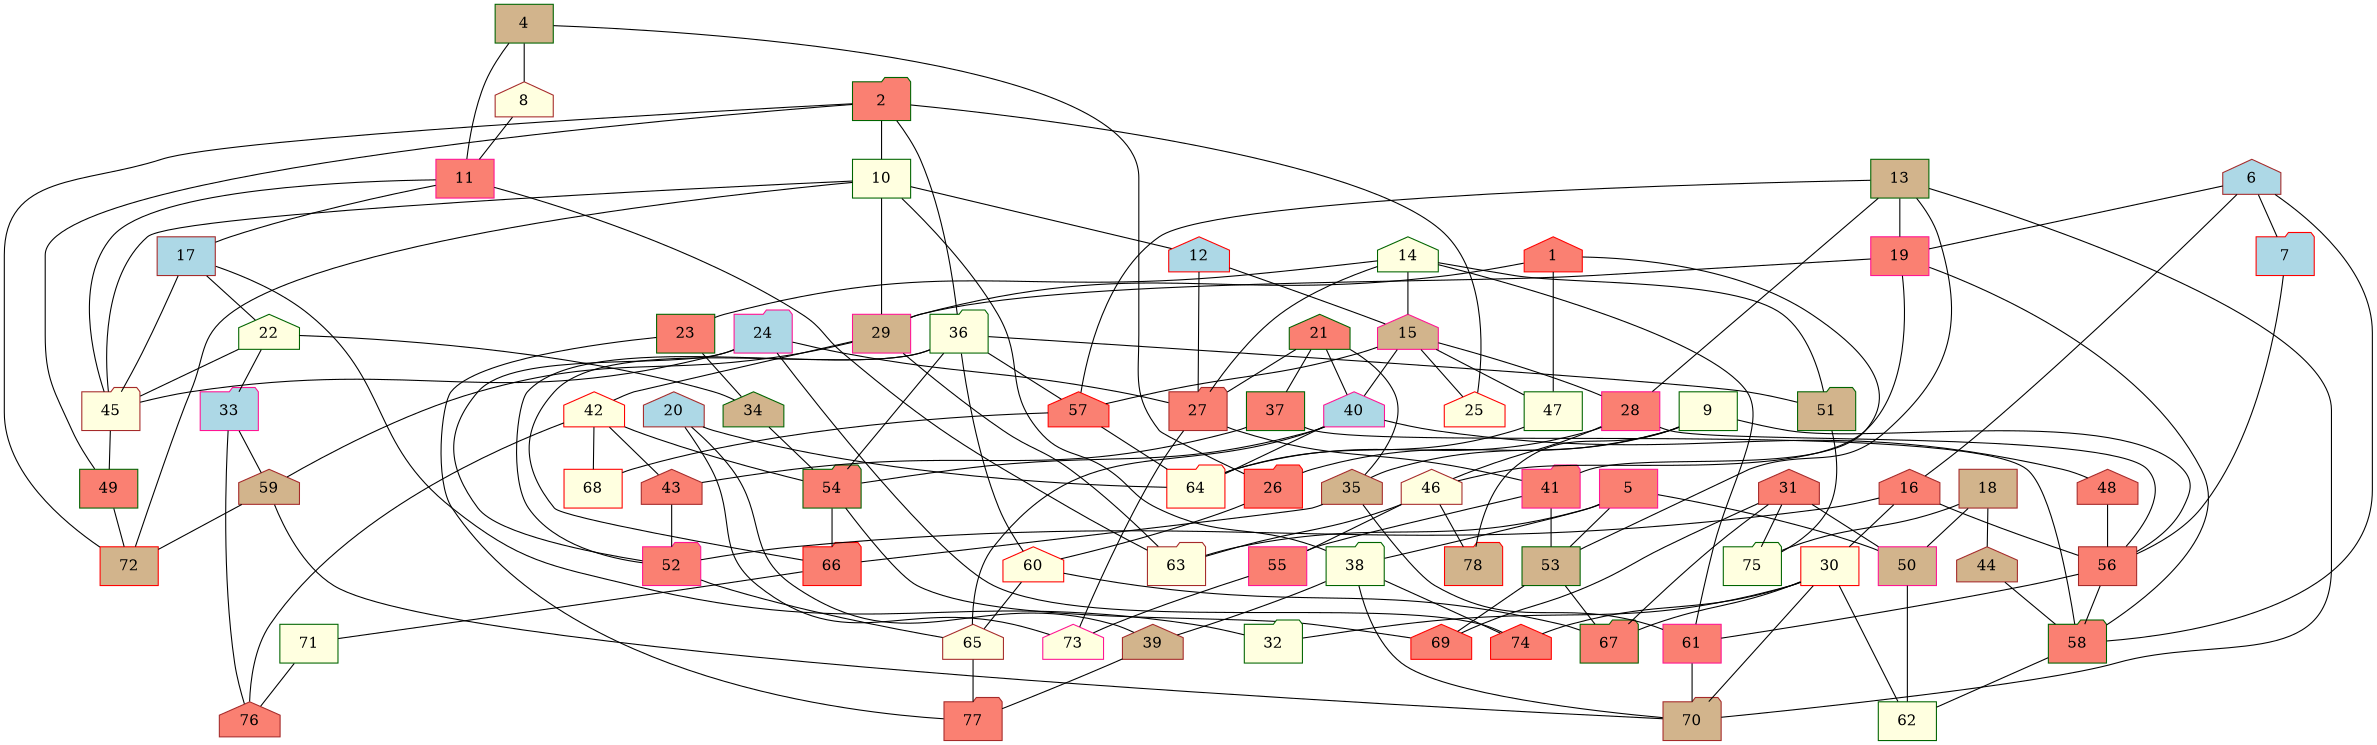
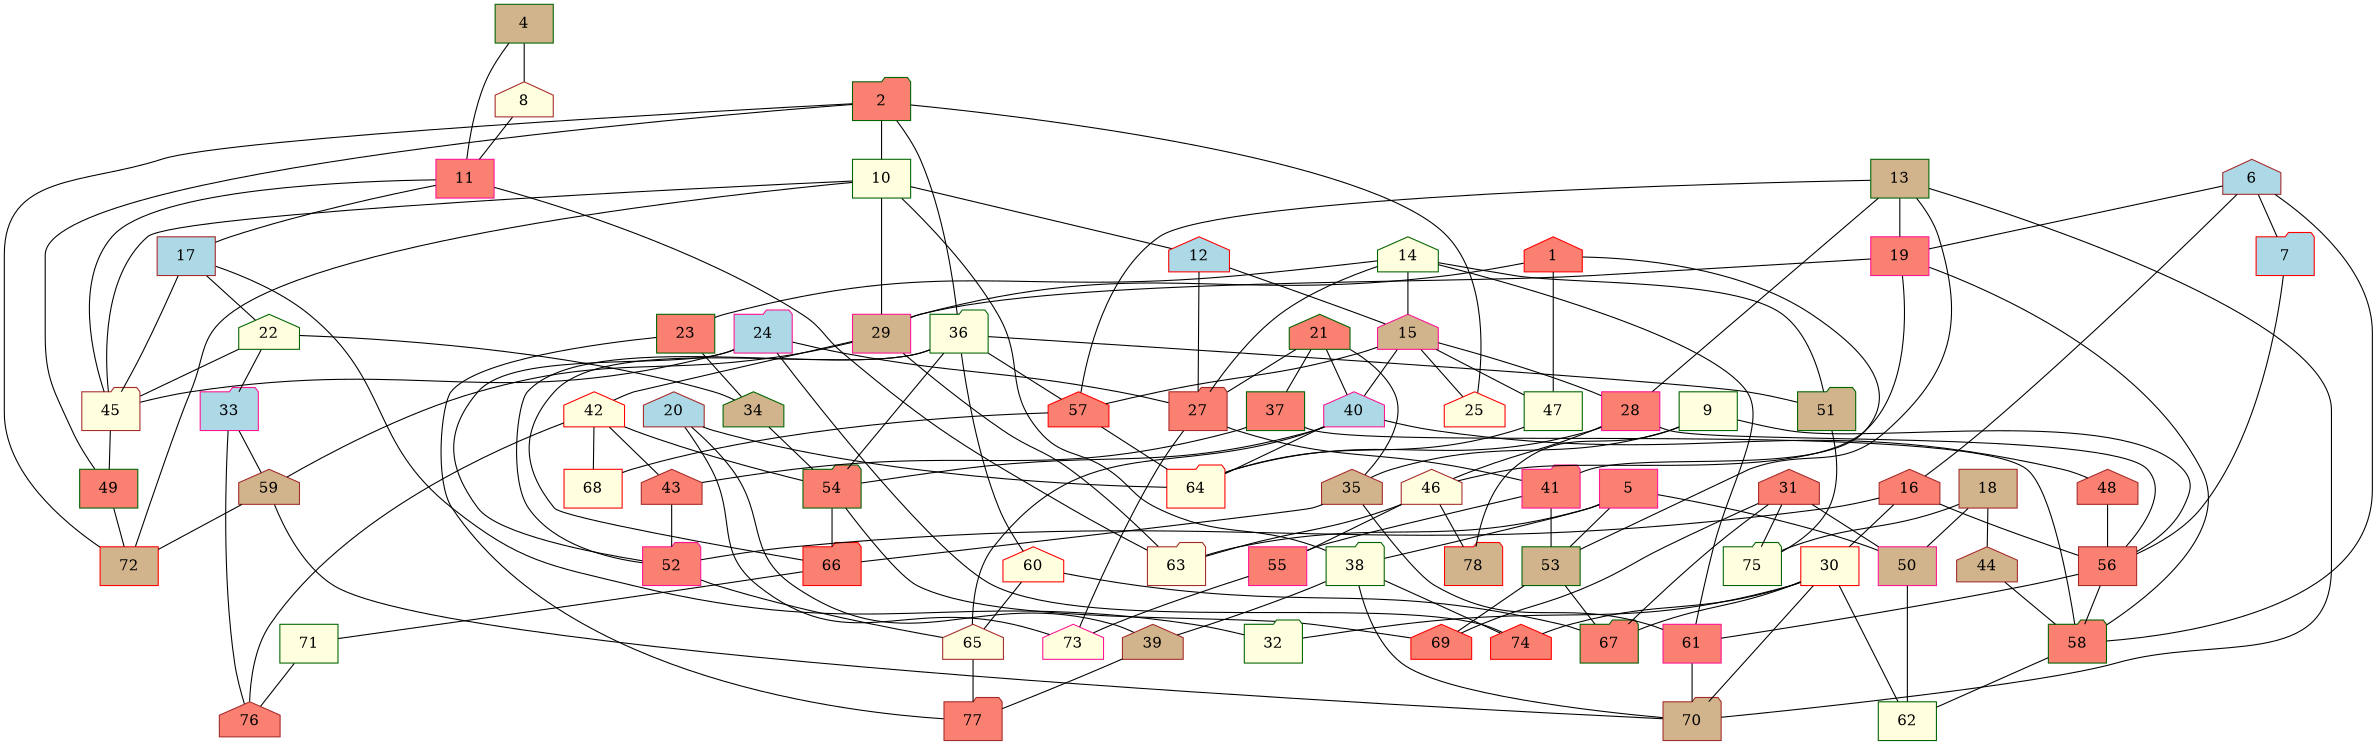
node "26": removed
